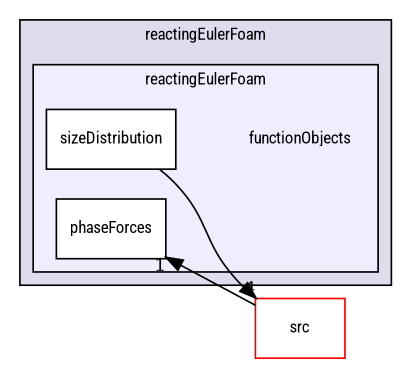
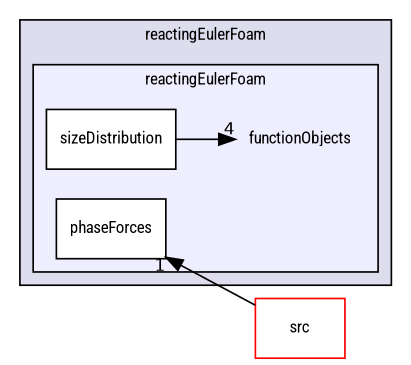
edge "sizeDistribution" -> "src": now "sizeDistribution" -> "functionObjects"
